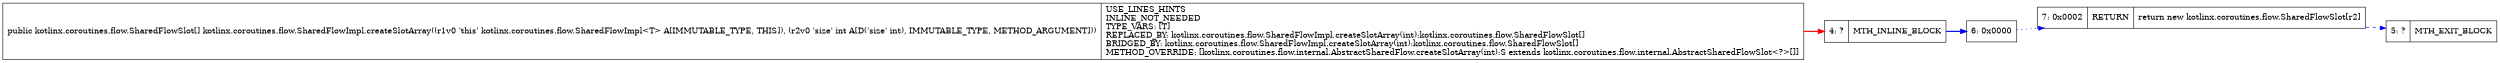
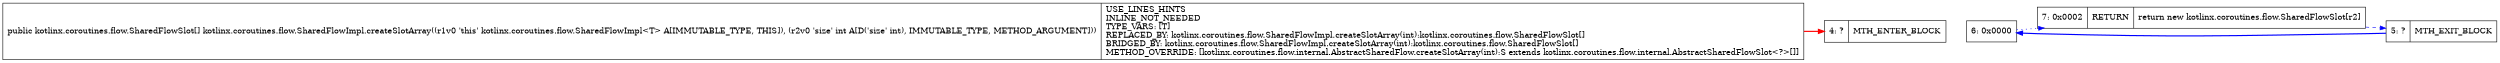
node "4: ?": text "MTH_INLINE_BLOCK" -> "MTH_ENTER_BLOCK"
edge "4: ?" -> "6: 0x0000": now "5: ?" -> "6: 0x0000"
